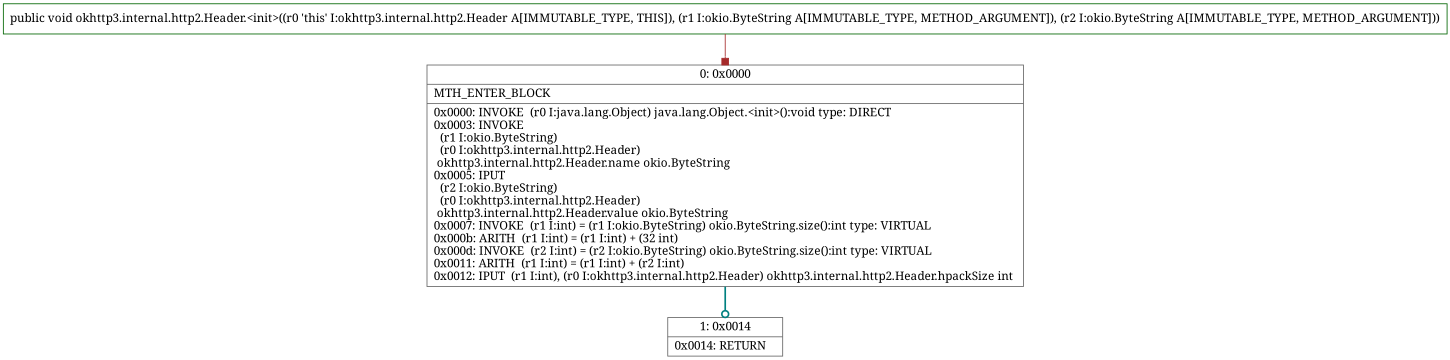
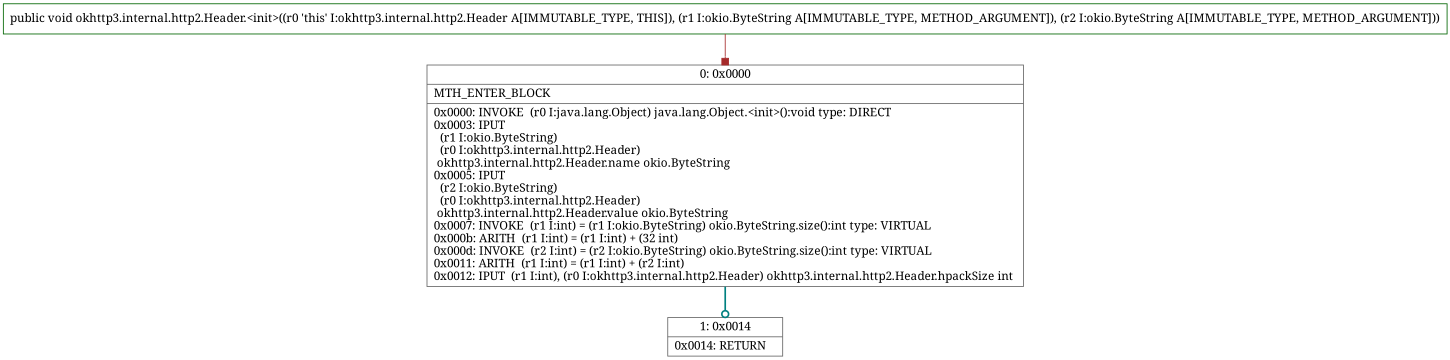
node "0: 0x0000": text "0x0003: INVOKE" -> "0x0003: IPUT"
